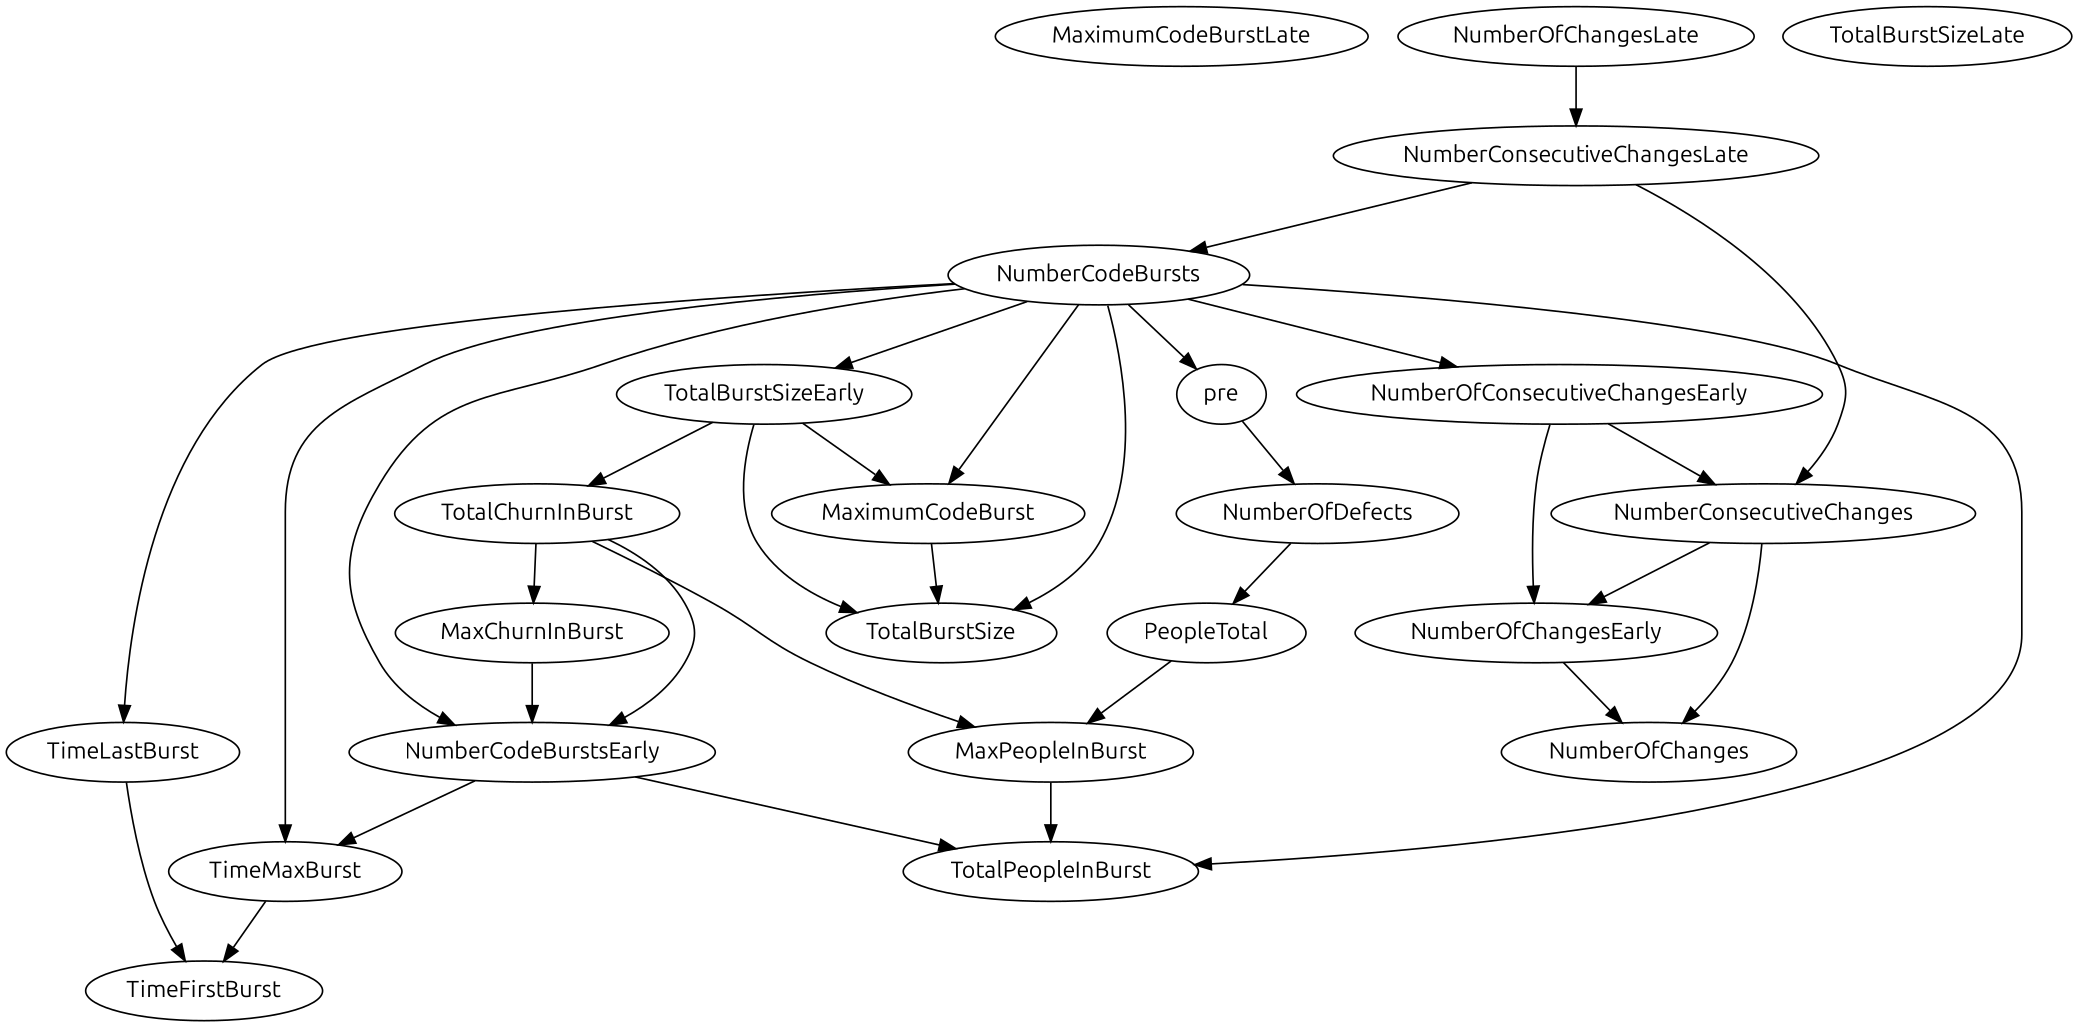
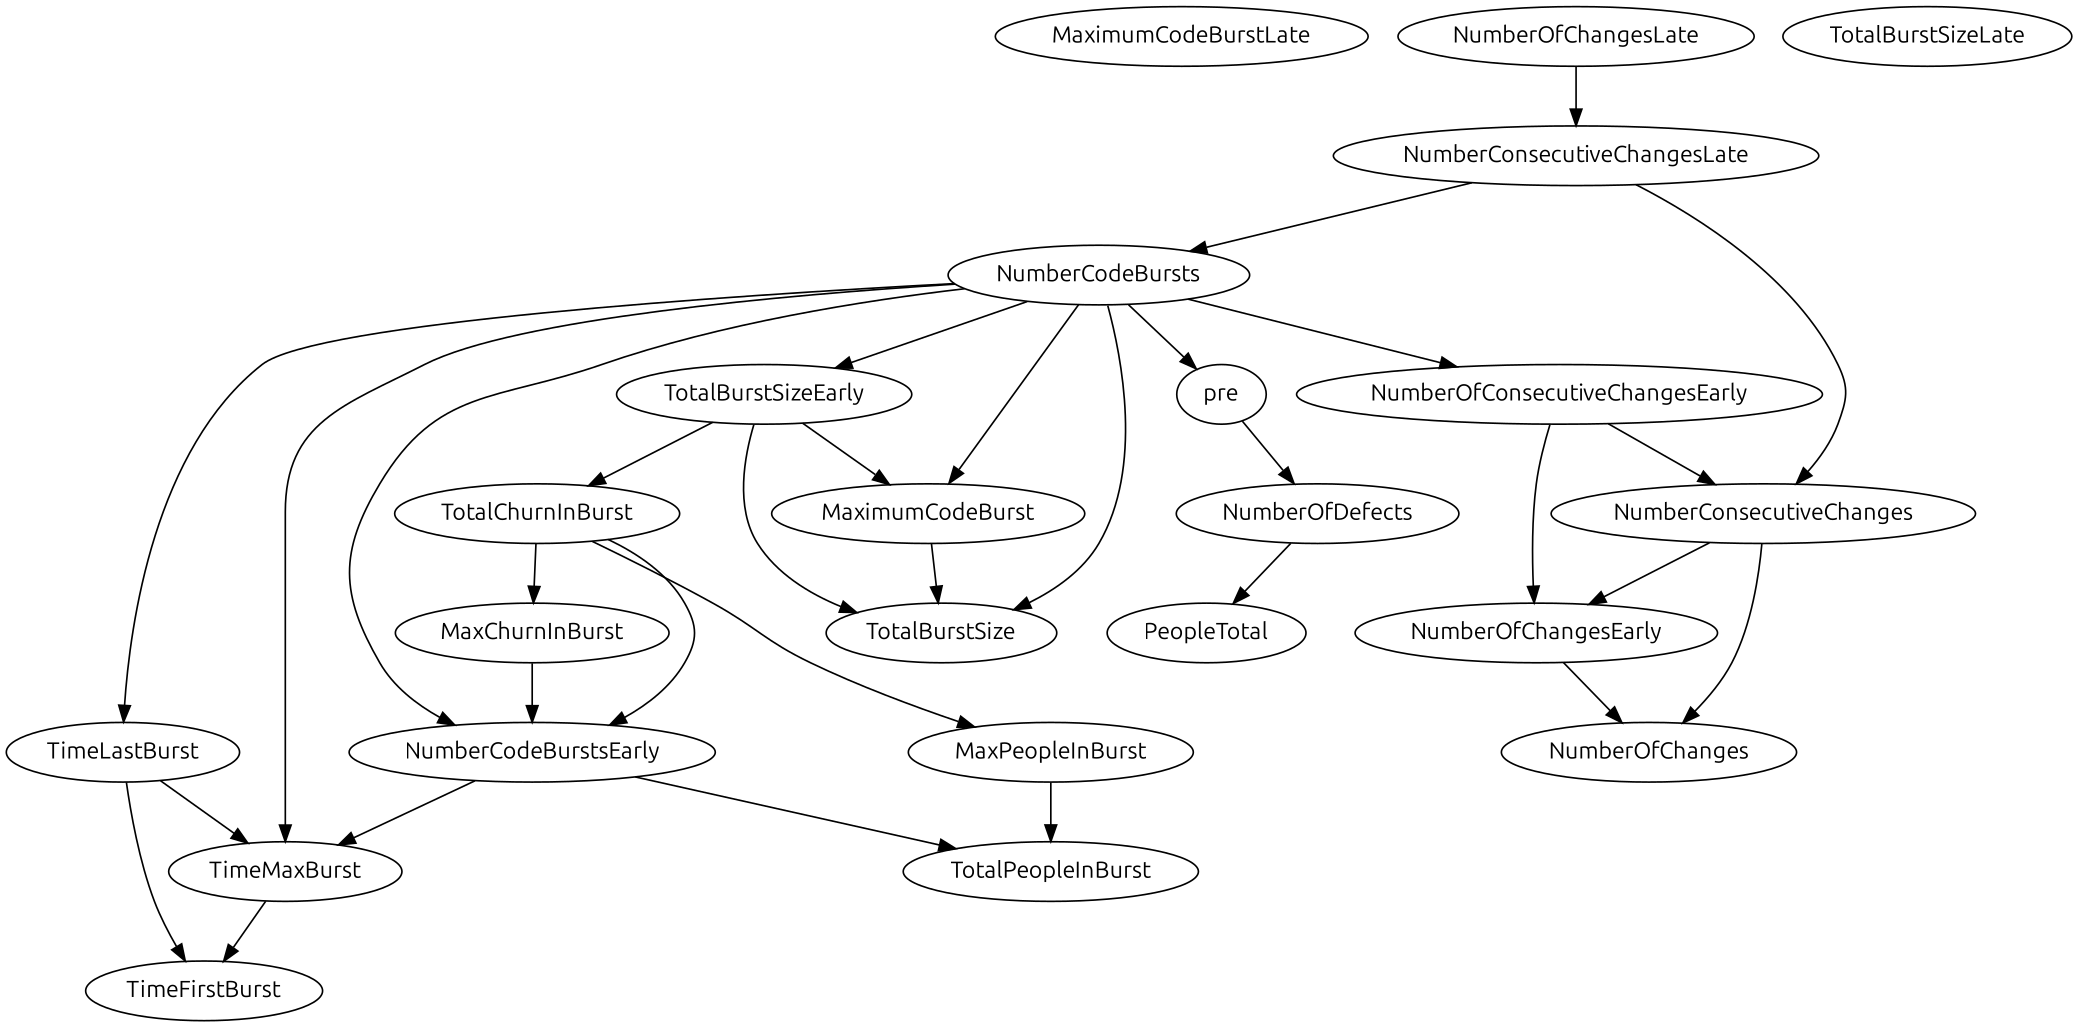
edge "NumberCodeBursts" -> "TotalPeopleInBurst": removed
edge "PeopleTotal" -> "MaxPeopleInBurst": removed
edge "TimeLastBurst" -> "TimeMaxBurst": added
